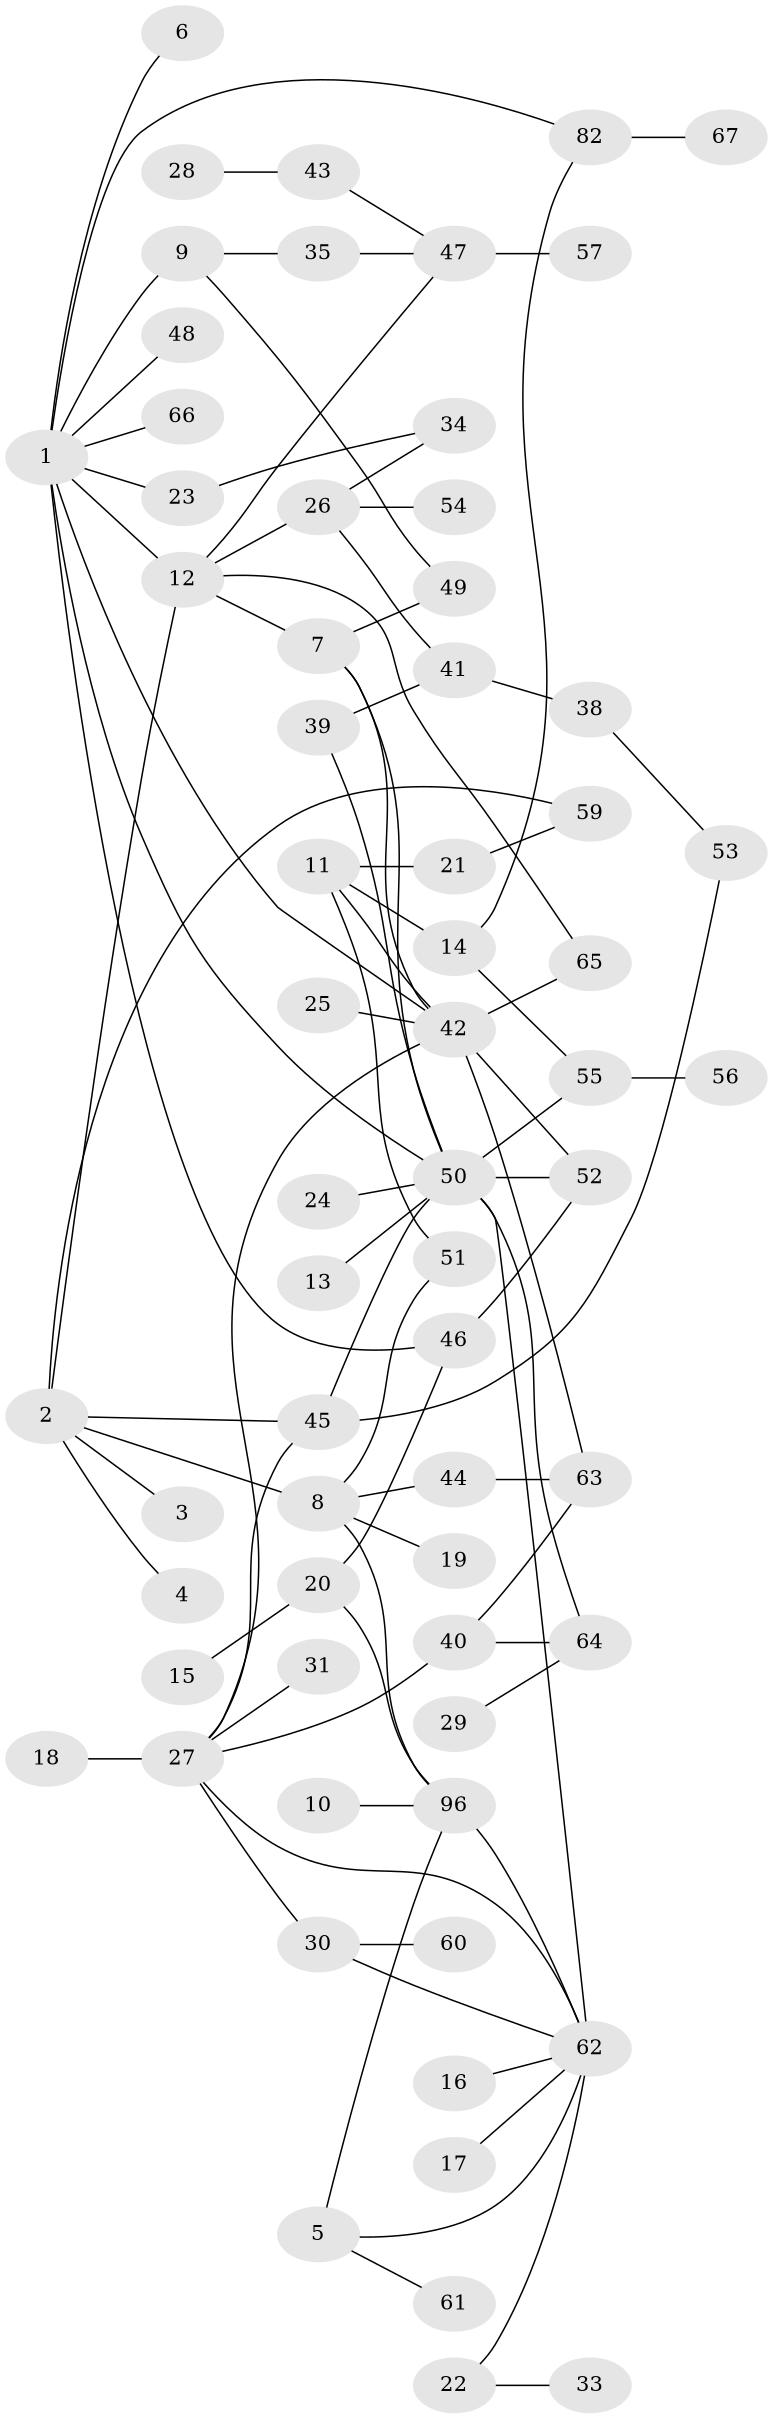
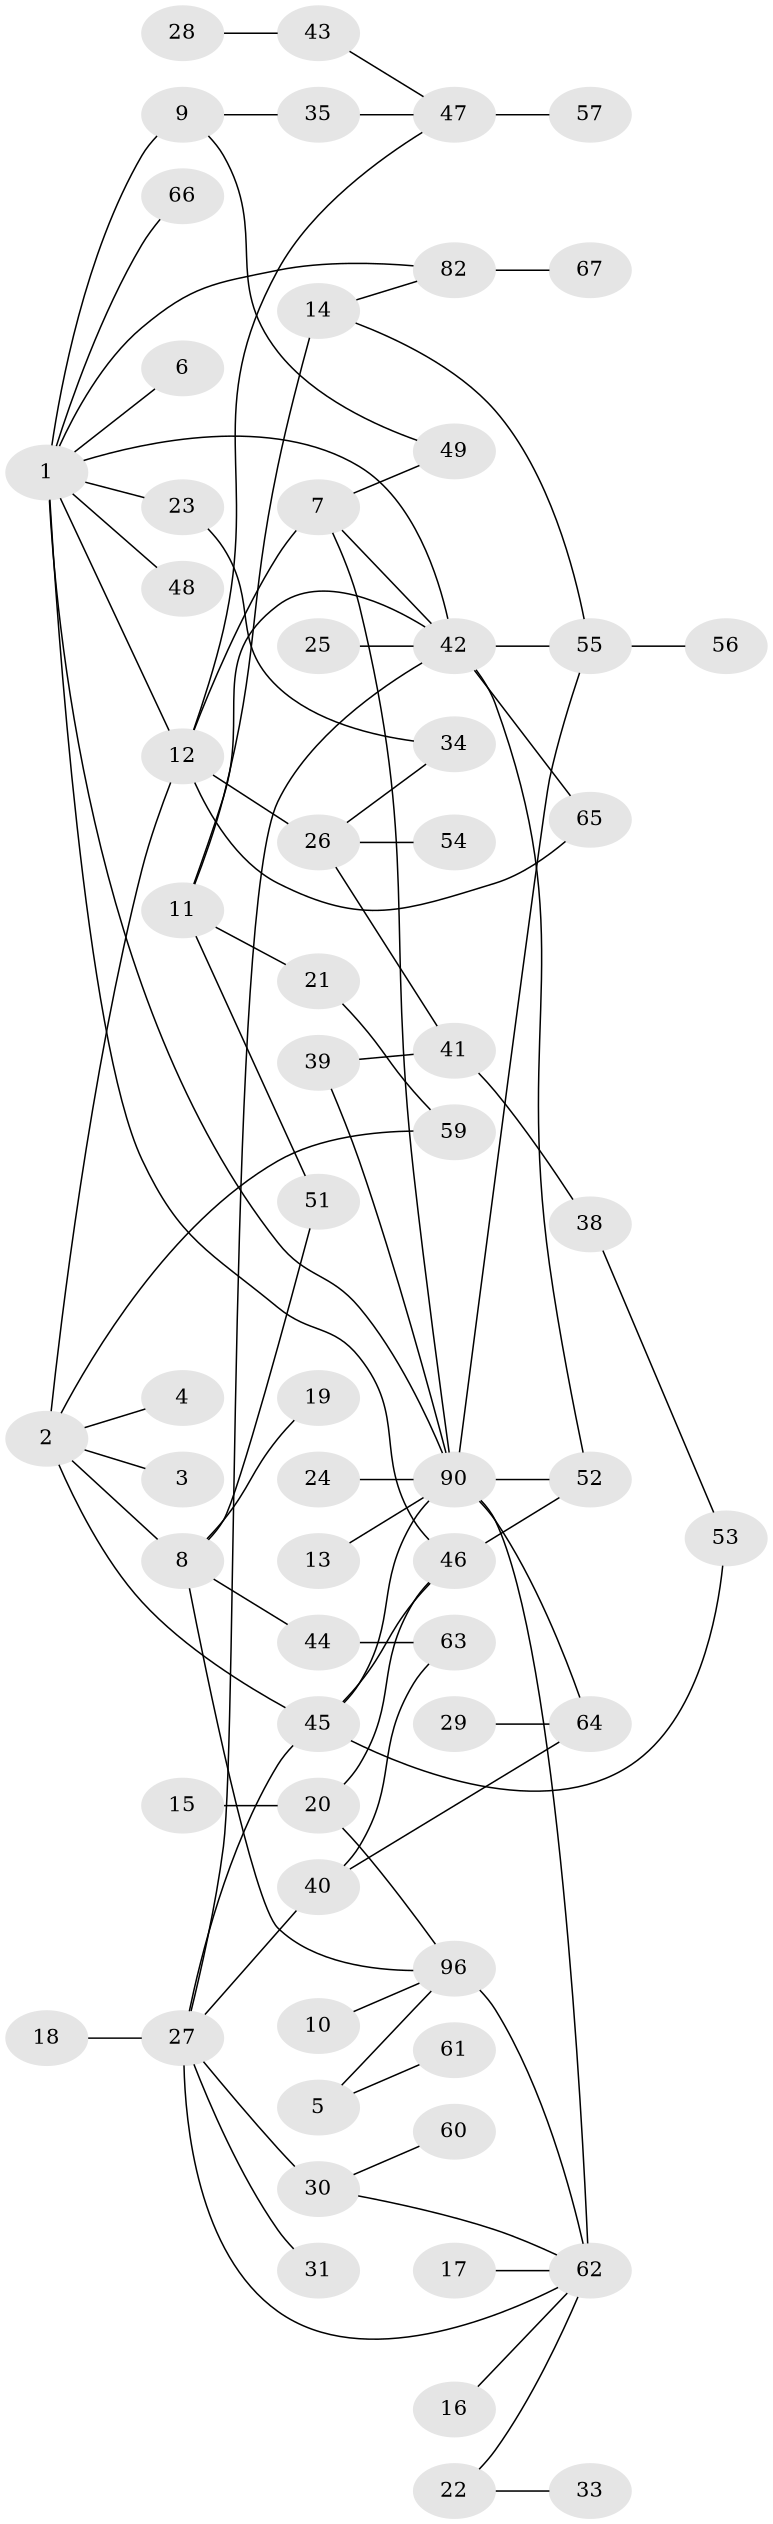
node "50": label "50" -> "90"
edge "42" -- "63": now "42" -- "55"
edge "46" -- "45": added
edge "62" -- "5": removed
